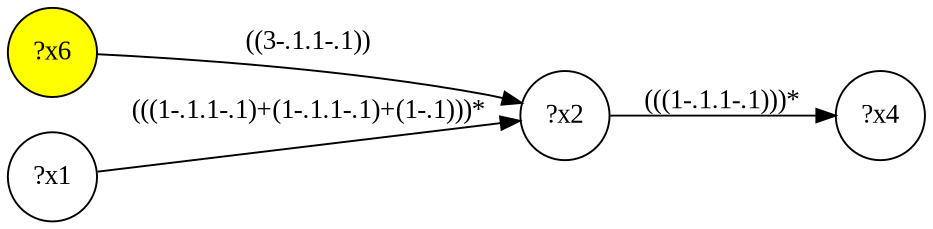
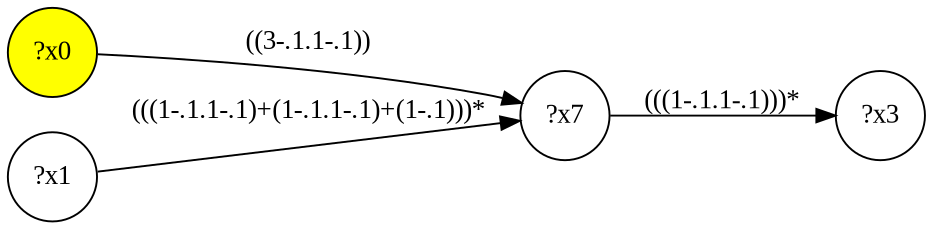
node "?x6": label "?x6" -> "?x0"
node "?x2": label "?x2" -> "?x7"
node "?x4": label "?x4" -> "?x3"
